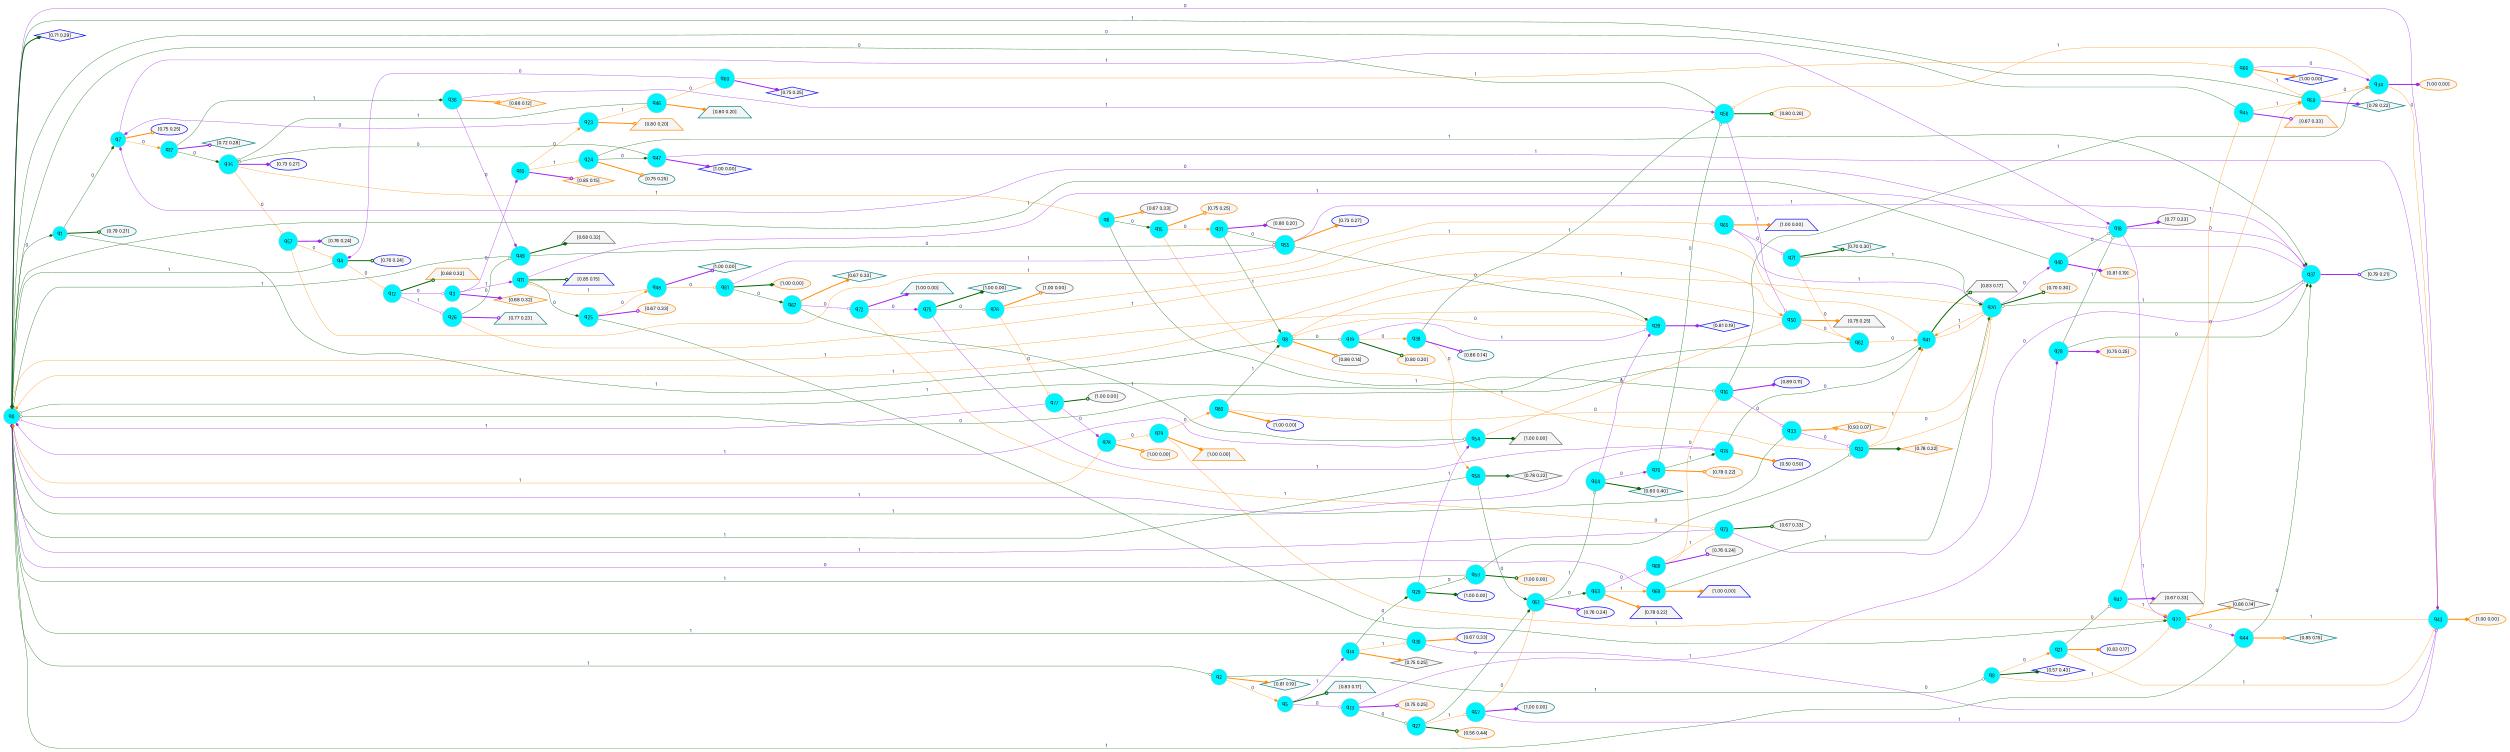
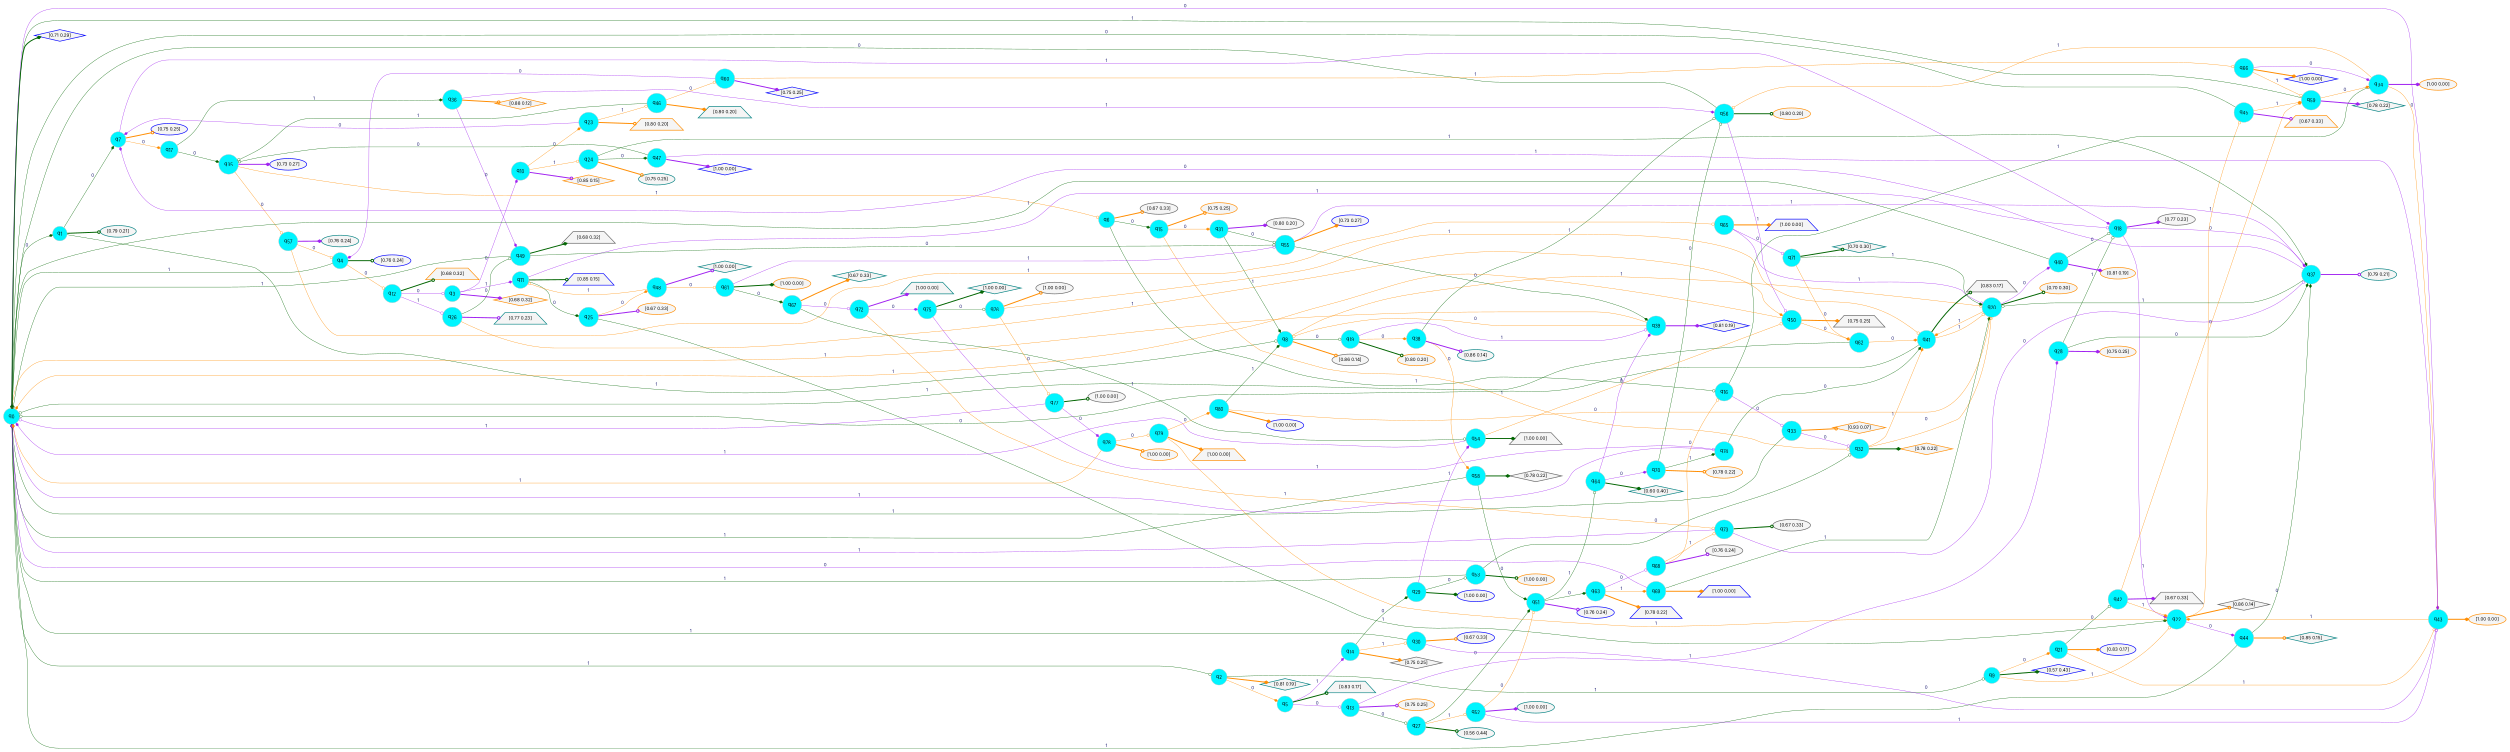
node "[0.72 0.28]": removed
node "[0.89 0.11]": removed
node "[0.50 0.50]": removed
node "[0.56 0.44]": color darkorange -> teal
